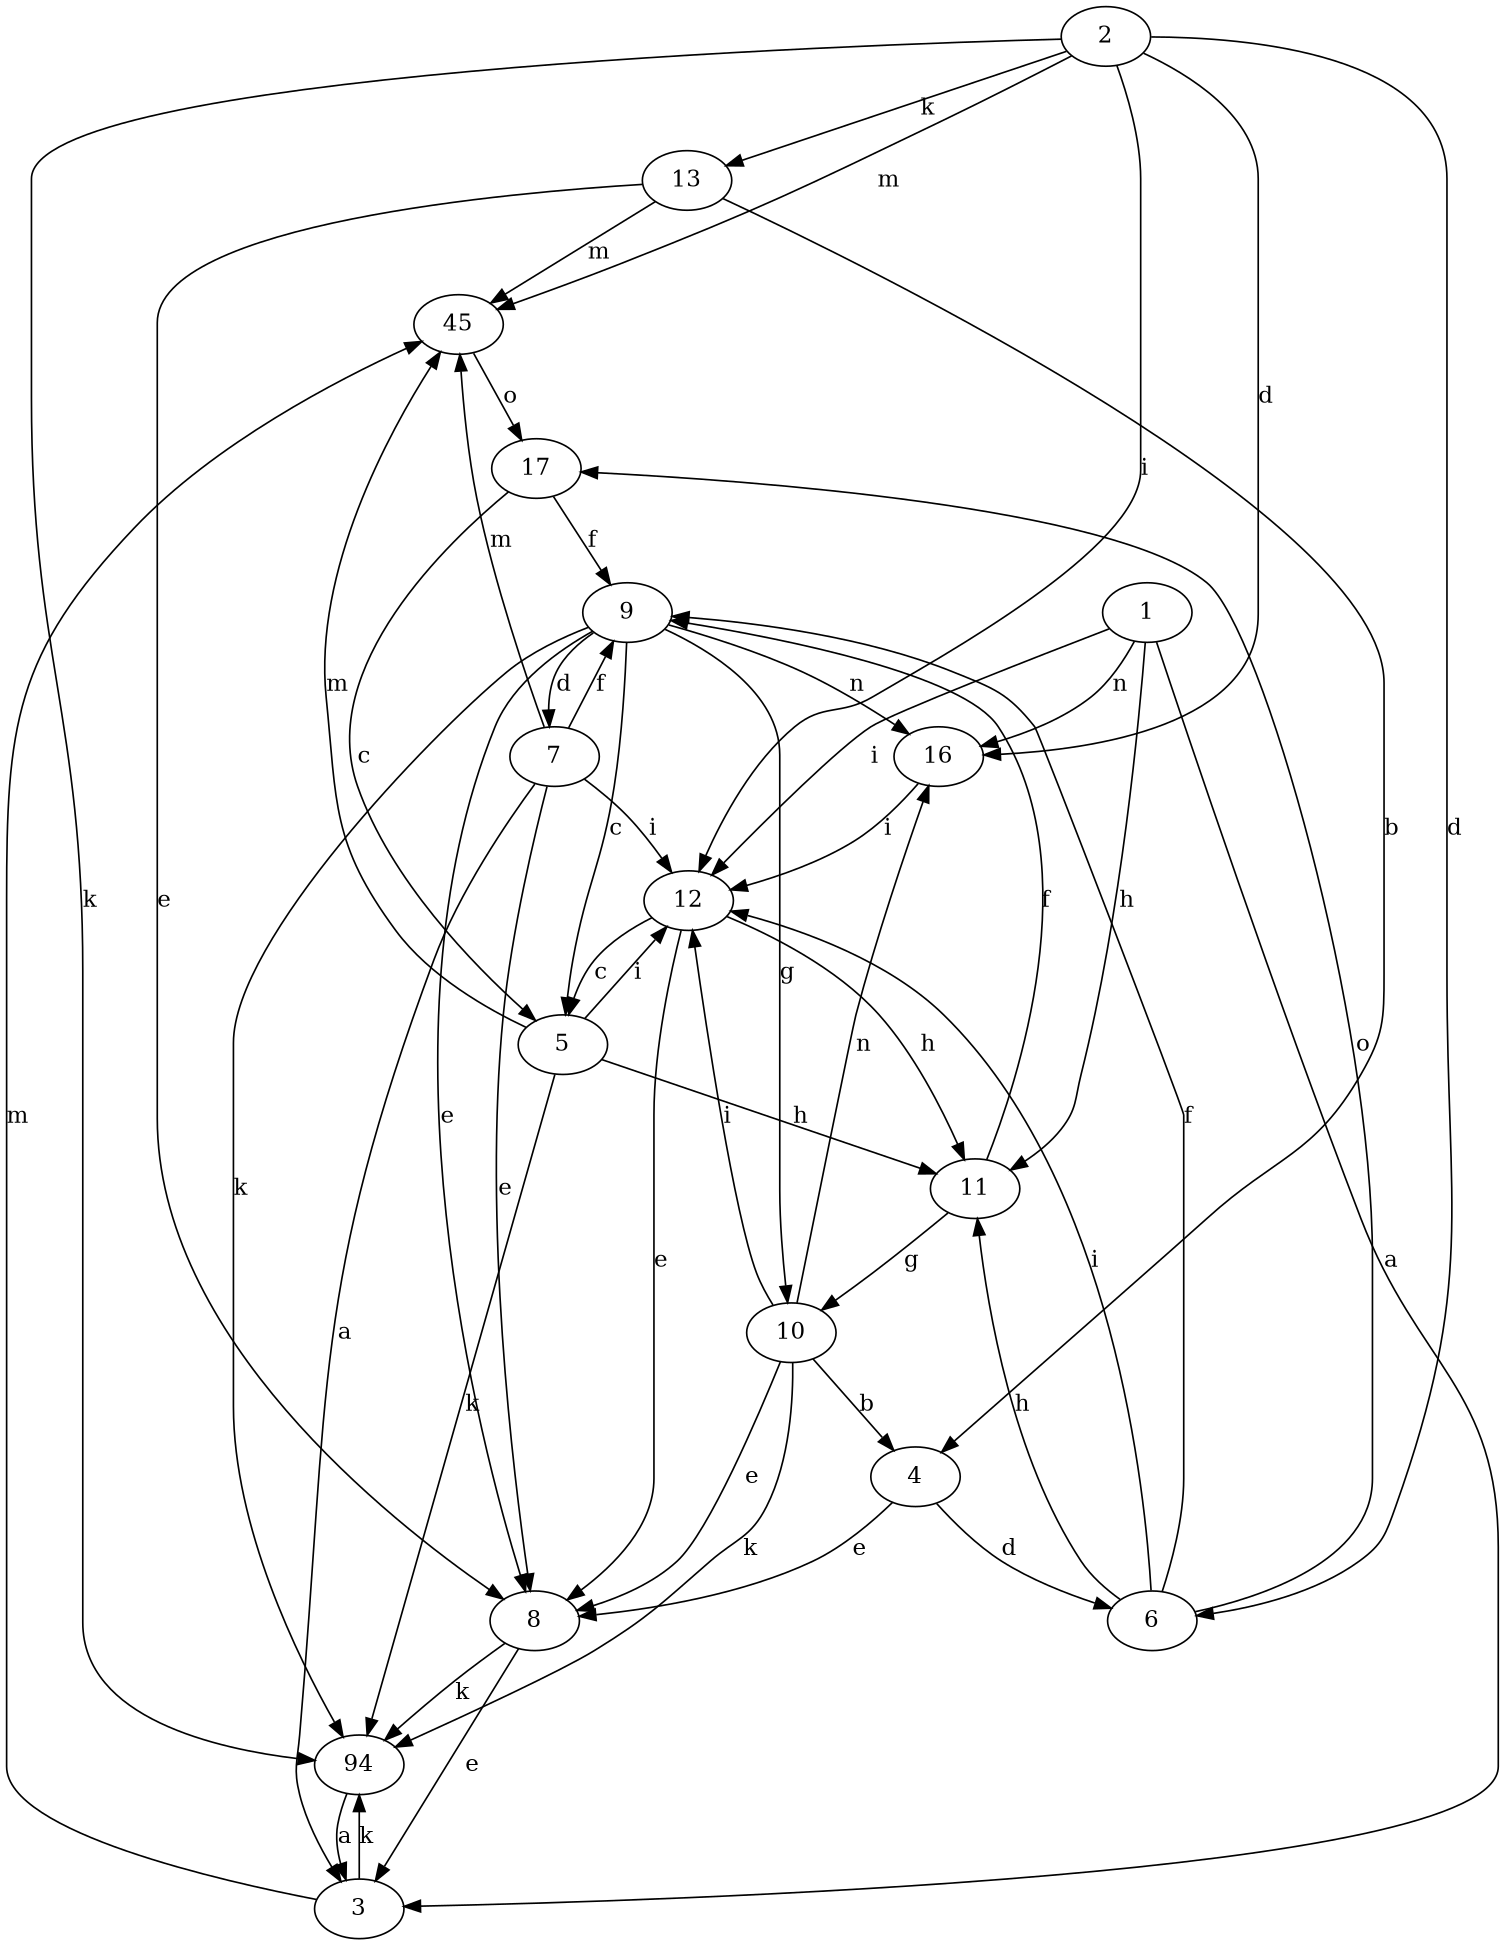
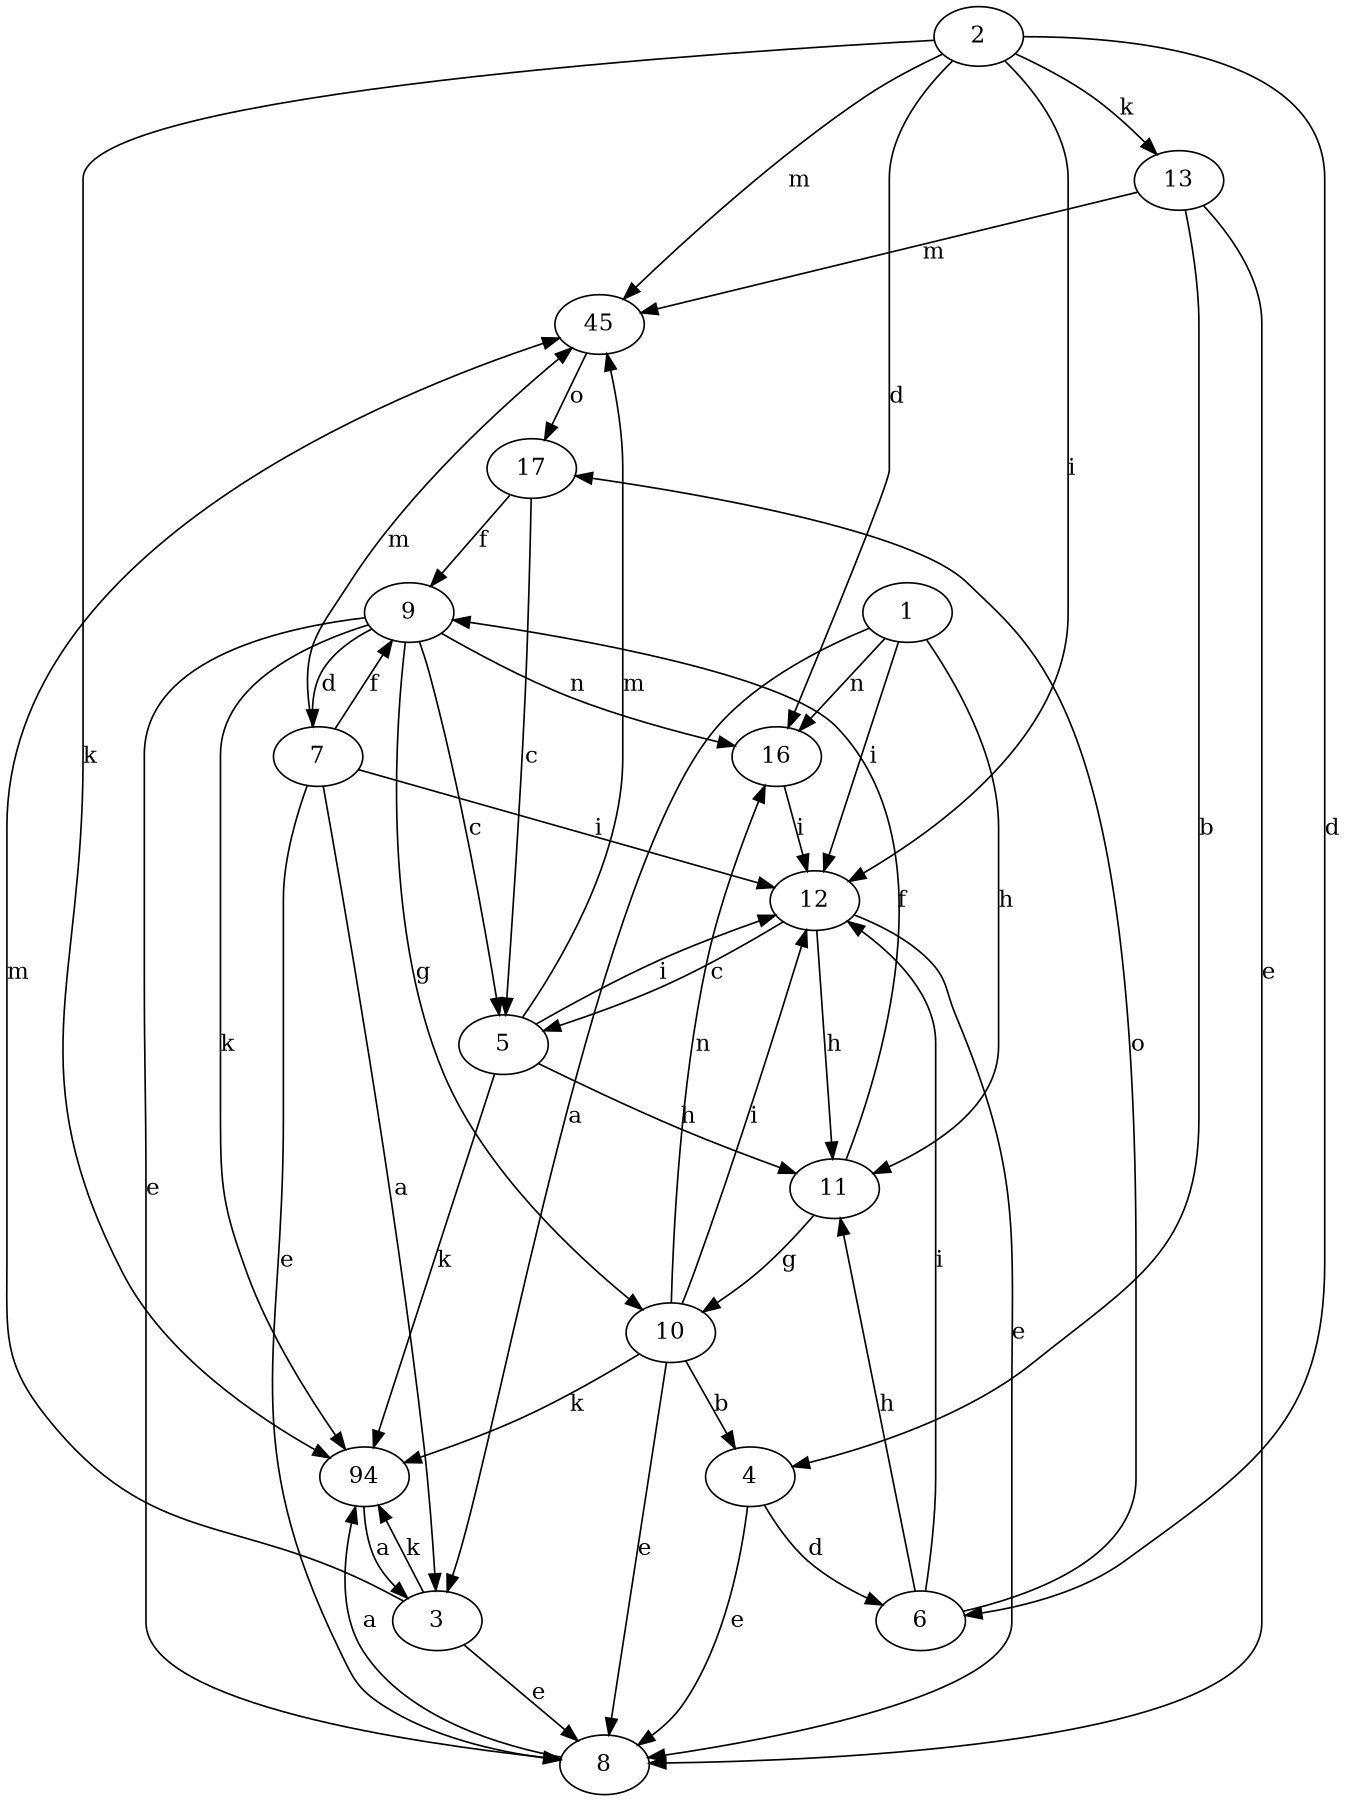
edge "6" -> "9": removed, label "f"
edge "8" -> "94": label "k" -> "a"
edge "8" -> "3": reversed
